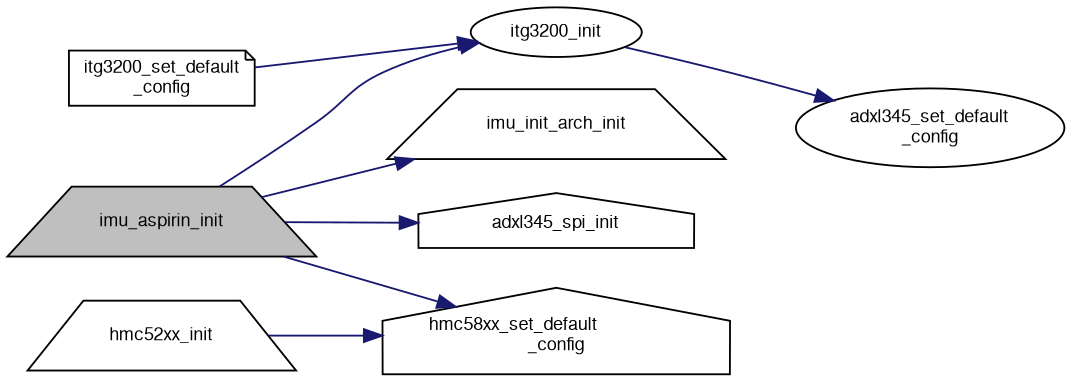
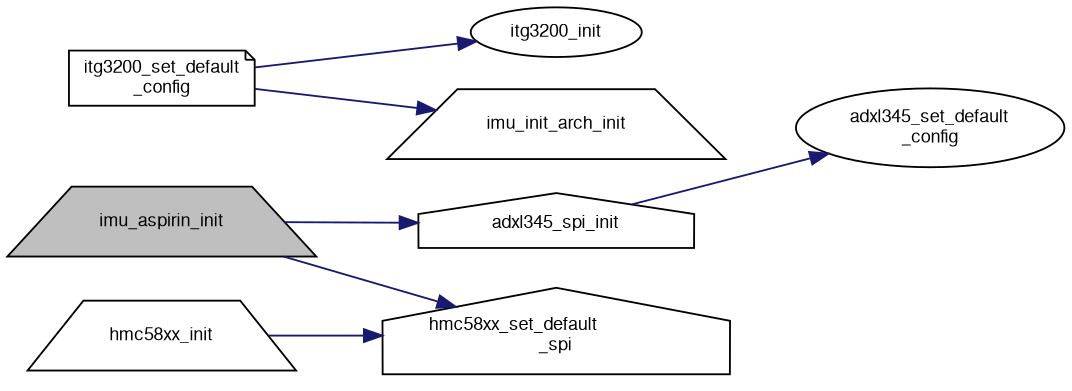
edge "itg3200_init" -> "adxl345_set_default _config": now "adxl345_spi_init" -> "adxl345_set_default _config"
edge "imu_aspirin_init" -> "itg3200_init": removed
edge "imu_aspirin_init" -> "imu_init_arch_init": now "itg3200_set_default _config" -> "imu_init_arch_init"
node "hmc52xx_init": label "hmc52xx_init" -> "hmc58xx_init"
node "hmc58xx_set_default _config": label "hmc58xx_set_default _config" -> "hmc58xx_set_default _spi"
